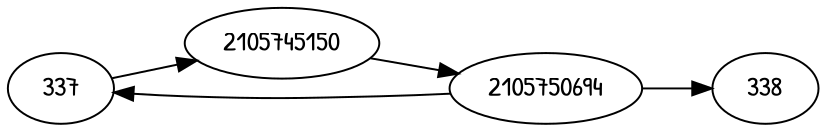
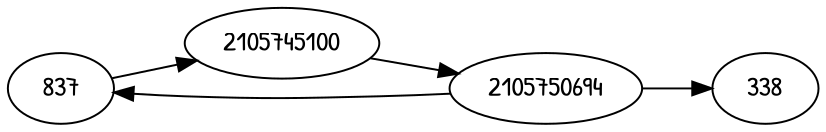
node "2105745150": label "2105745150" -> "2105745100"
node "337": label "337" -> "837"
